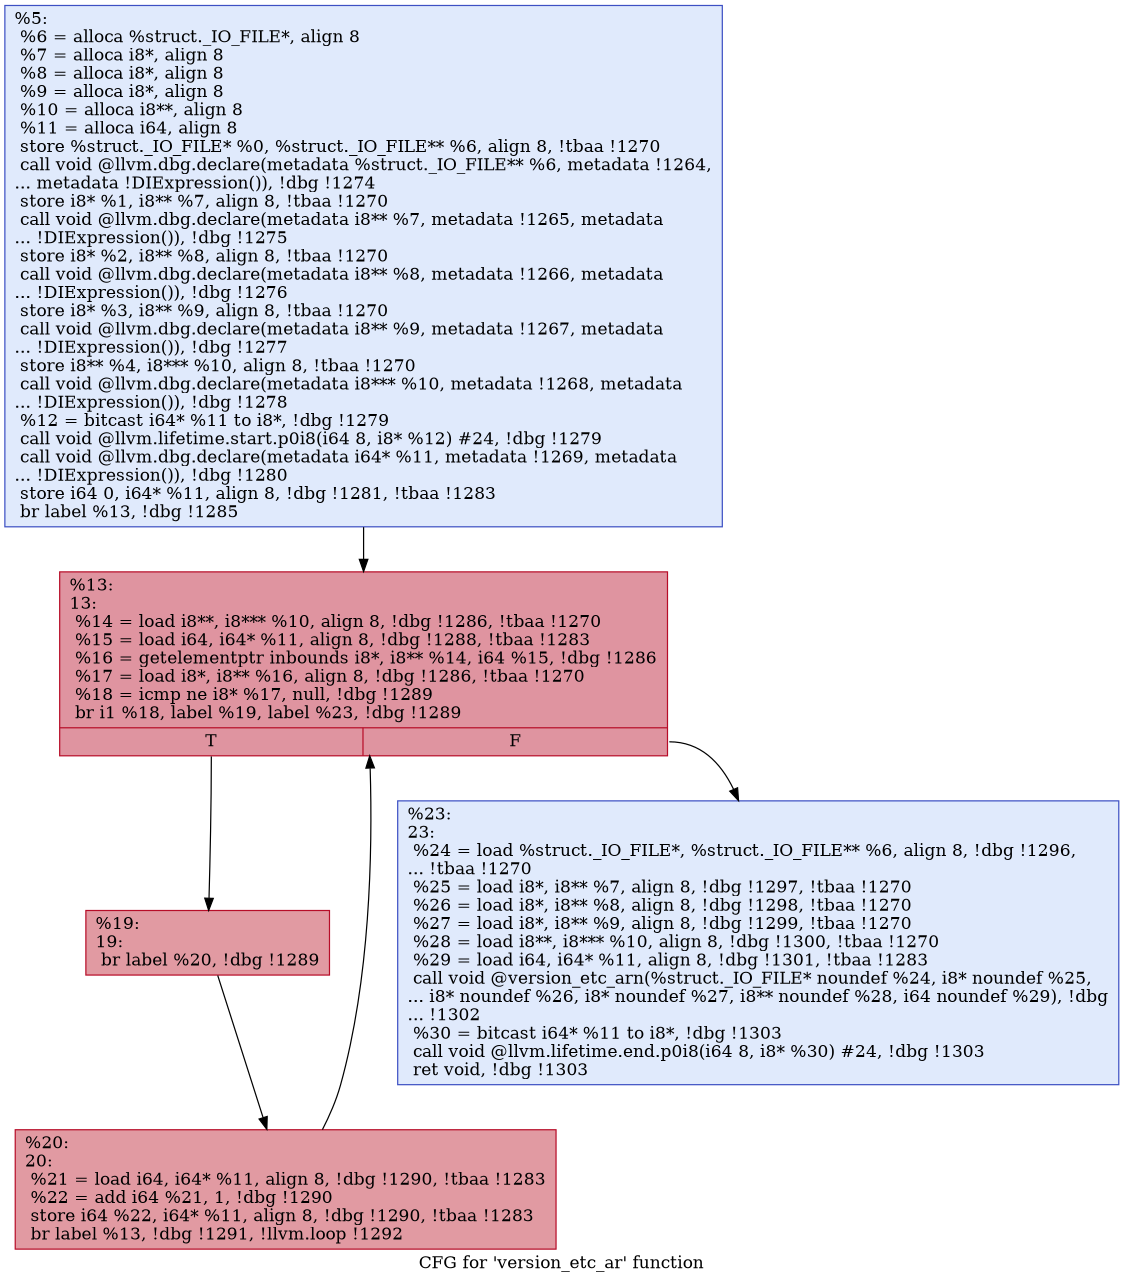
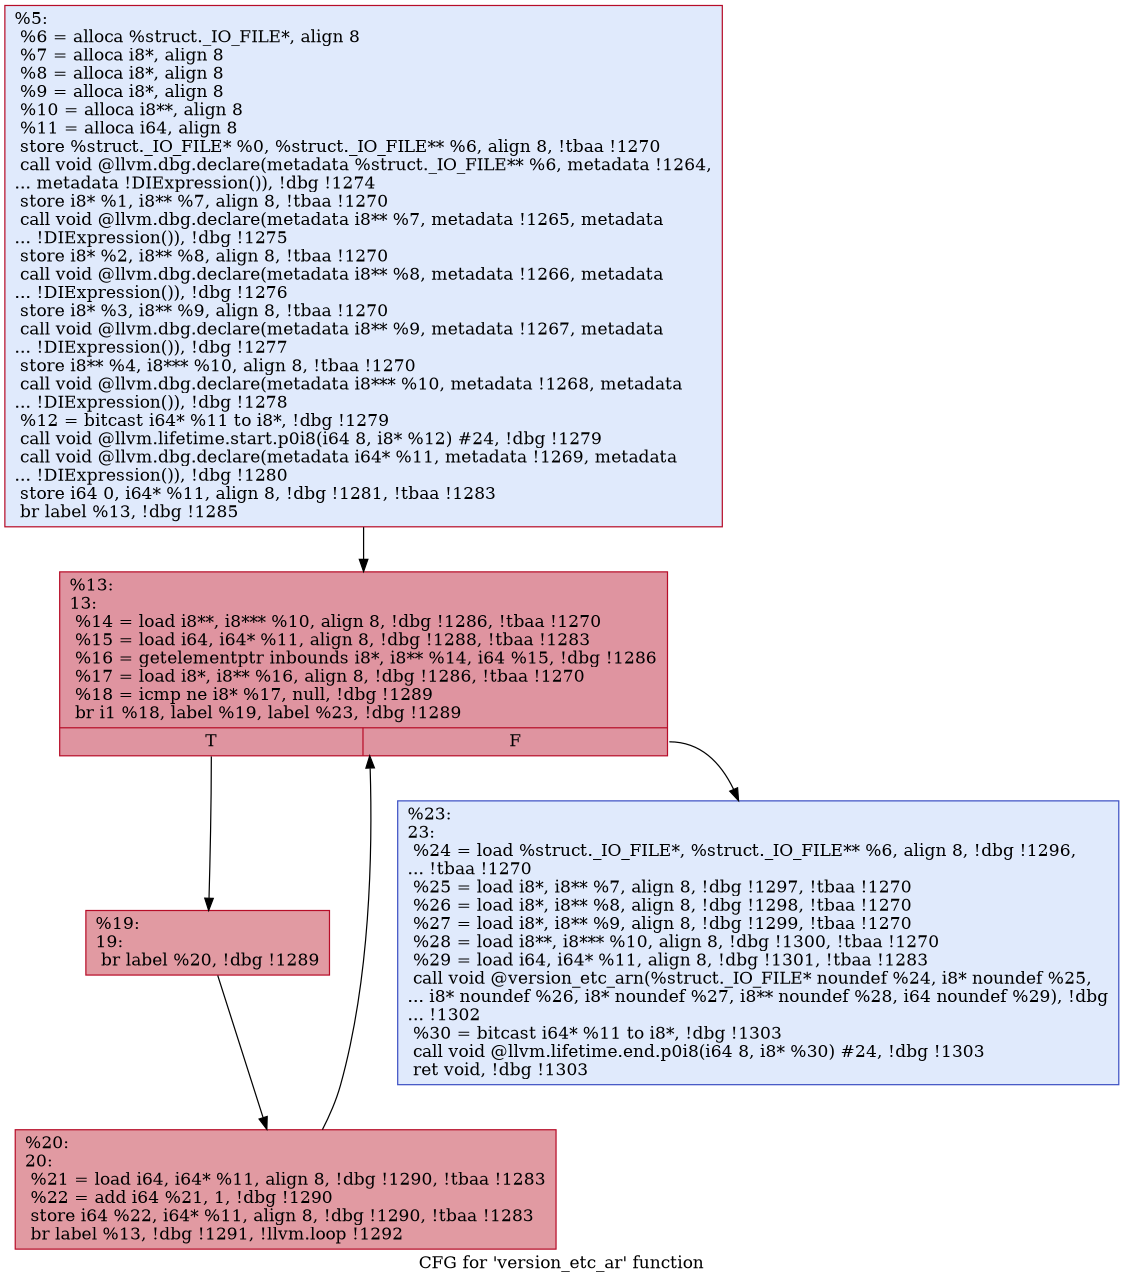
node "%5:": color #3d50c3ff -> #b70d28ff
